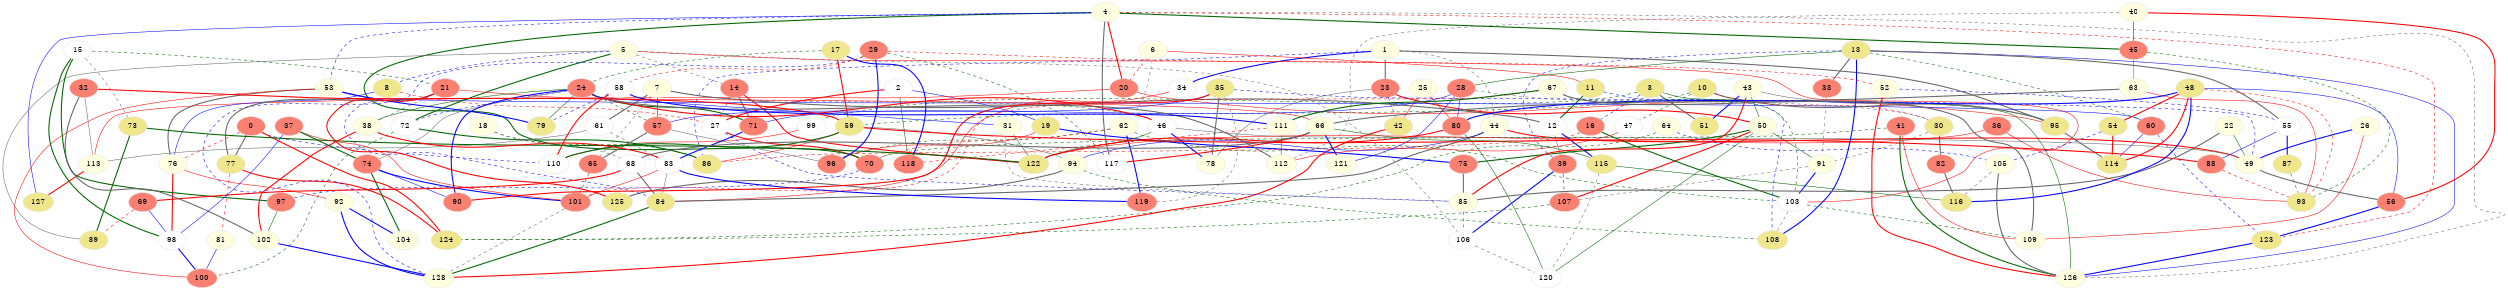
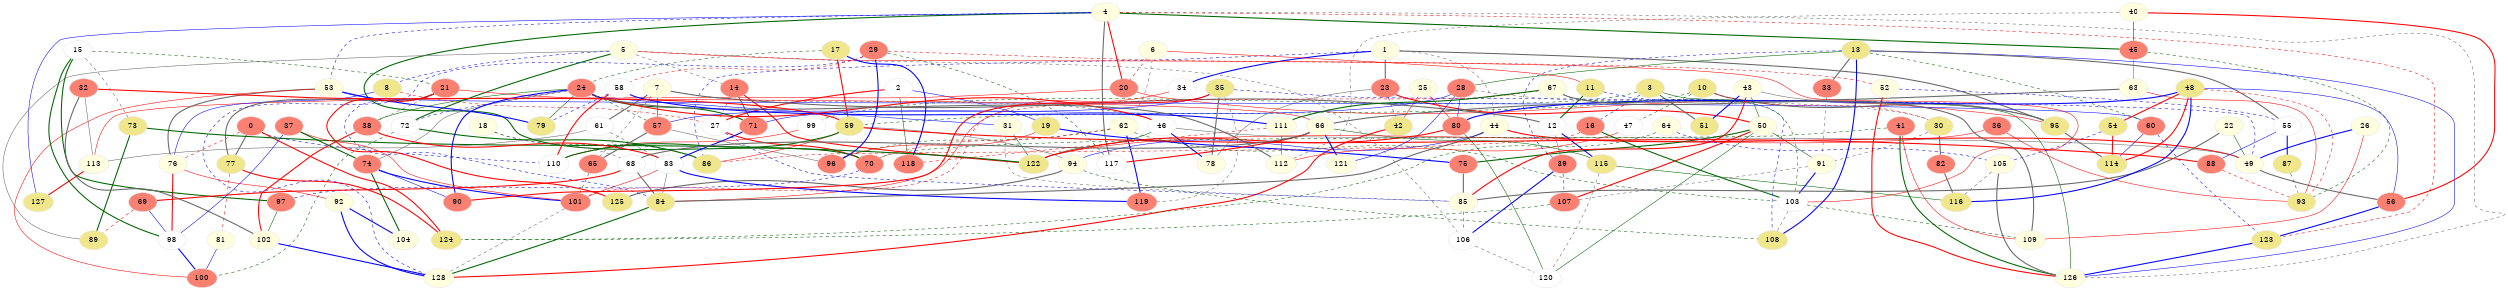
node "38": fillcolor lightyellow -> salmon
